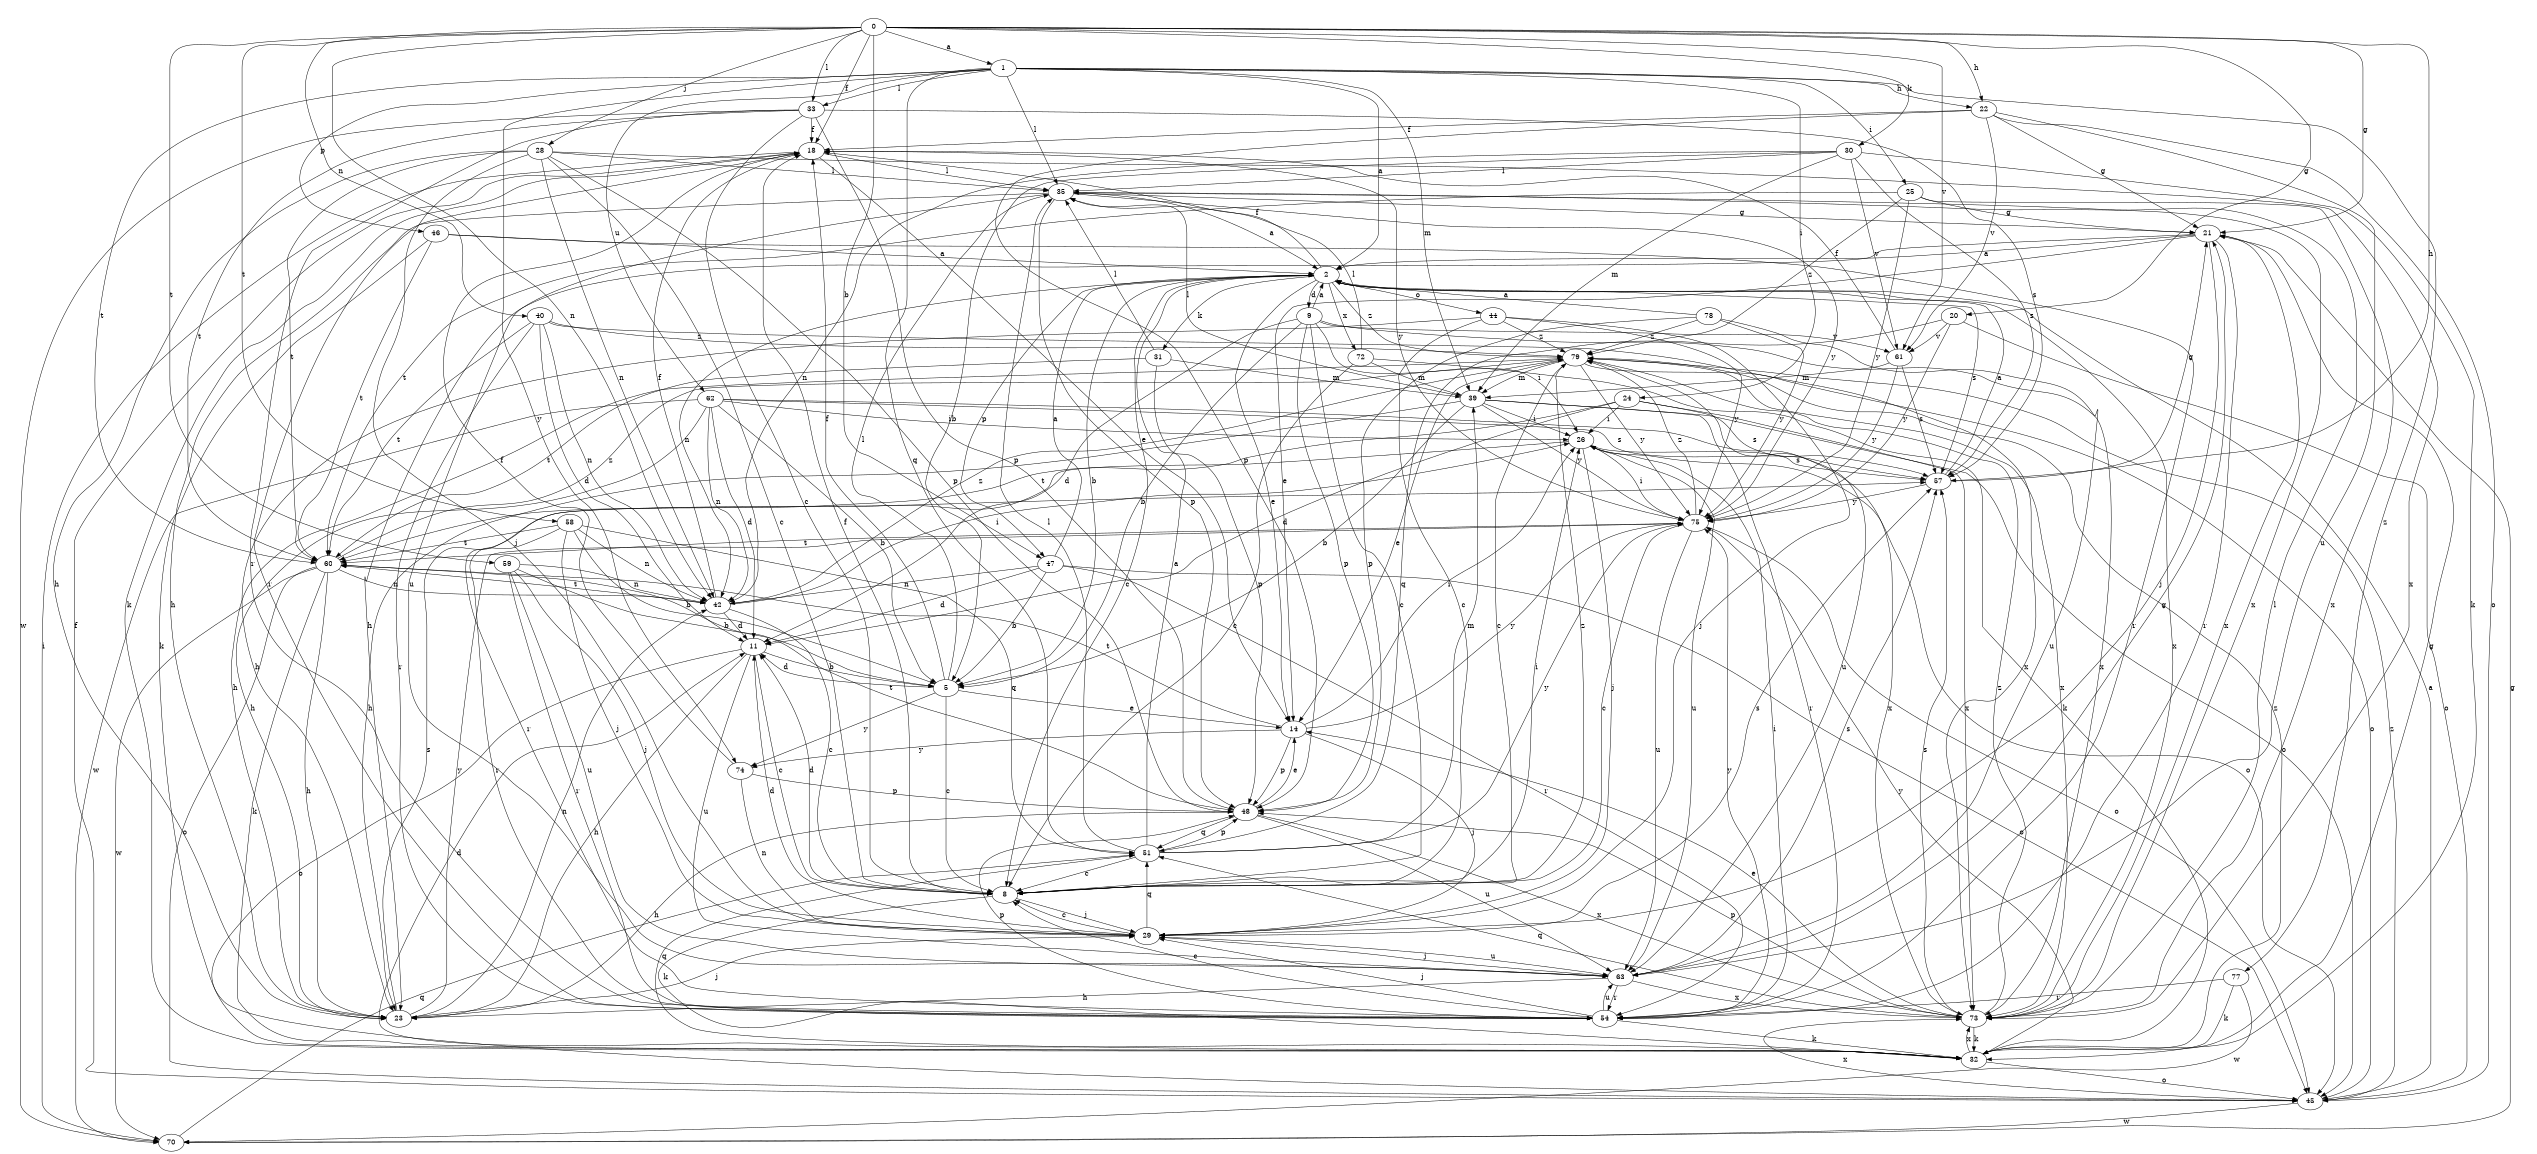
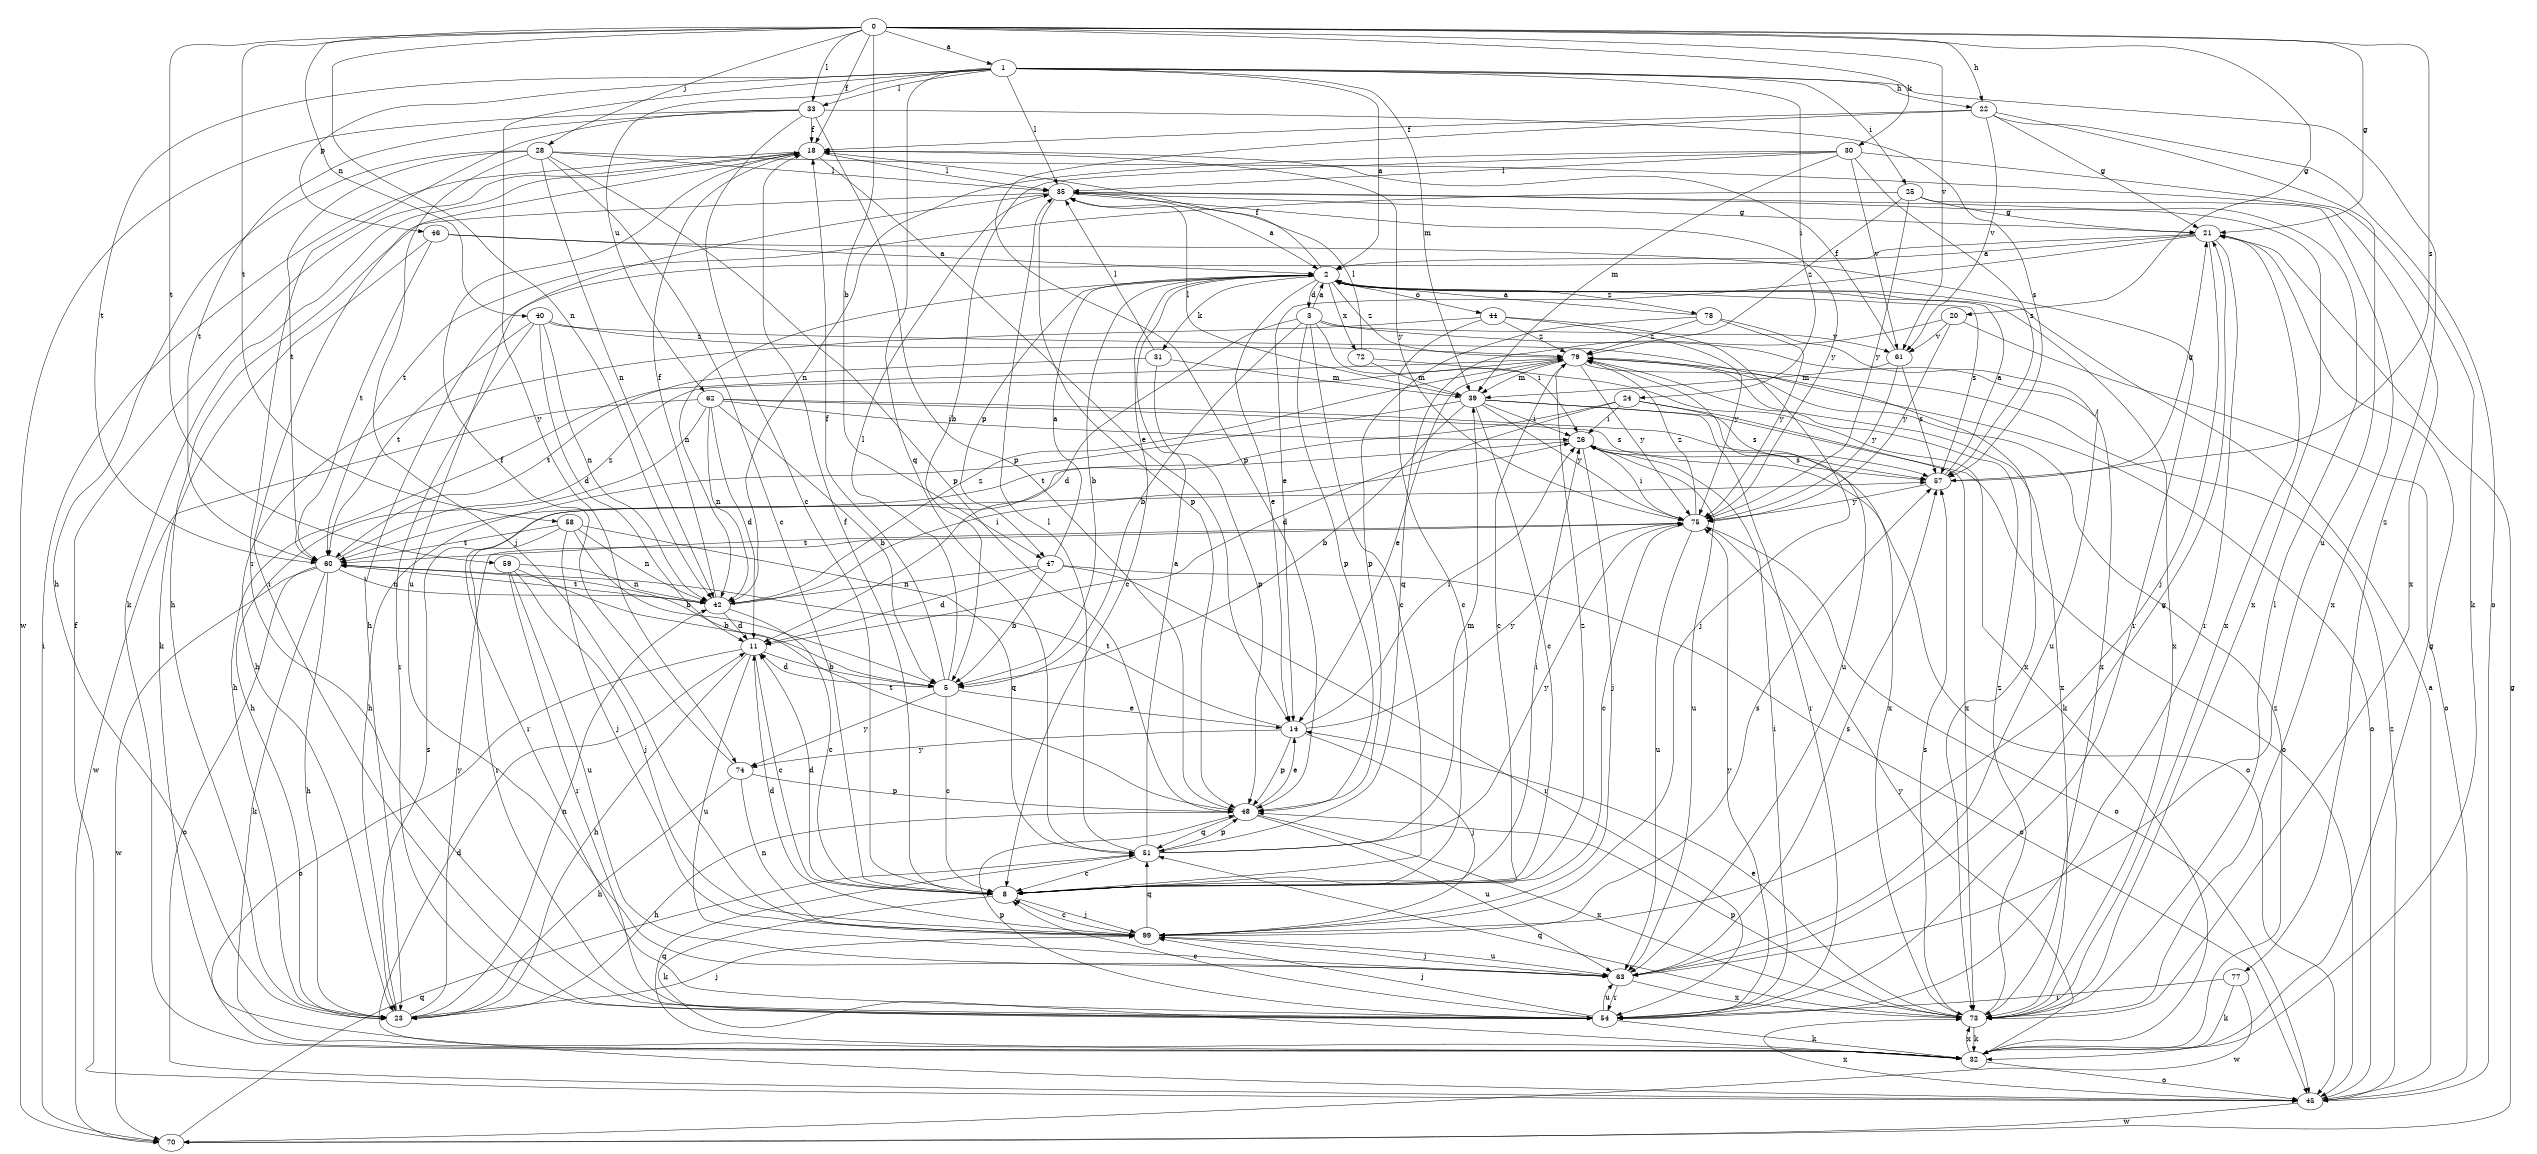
edge "0" -> "57": label "h" -> "s"
edge "2" -> "78": added, label "z"
node "9": label "9" -> "3"
edge "72" -> "8": now "39" -> "8"
node "29": label "29" -> "99"
edge "63" -> "23": now "74" -> "23"
